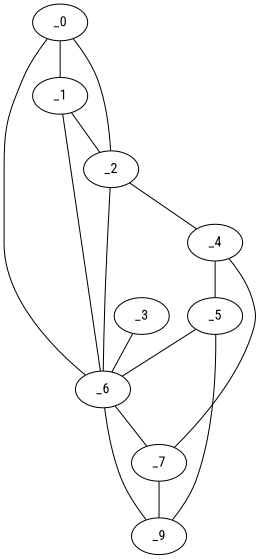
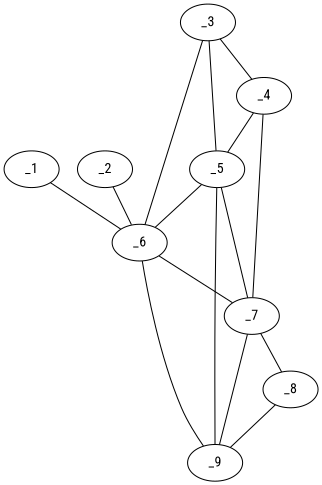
node "_0": removed
edge "_3" -- "_5": added
edge "_1" -- "_2": removed
edge "_2" -- "_4": now "_3" -- "_4"
edge "_5" -- "_7": added
node "_8": added
